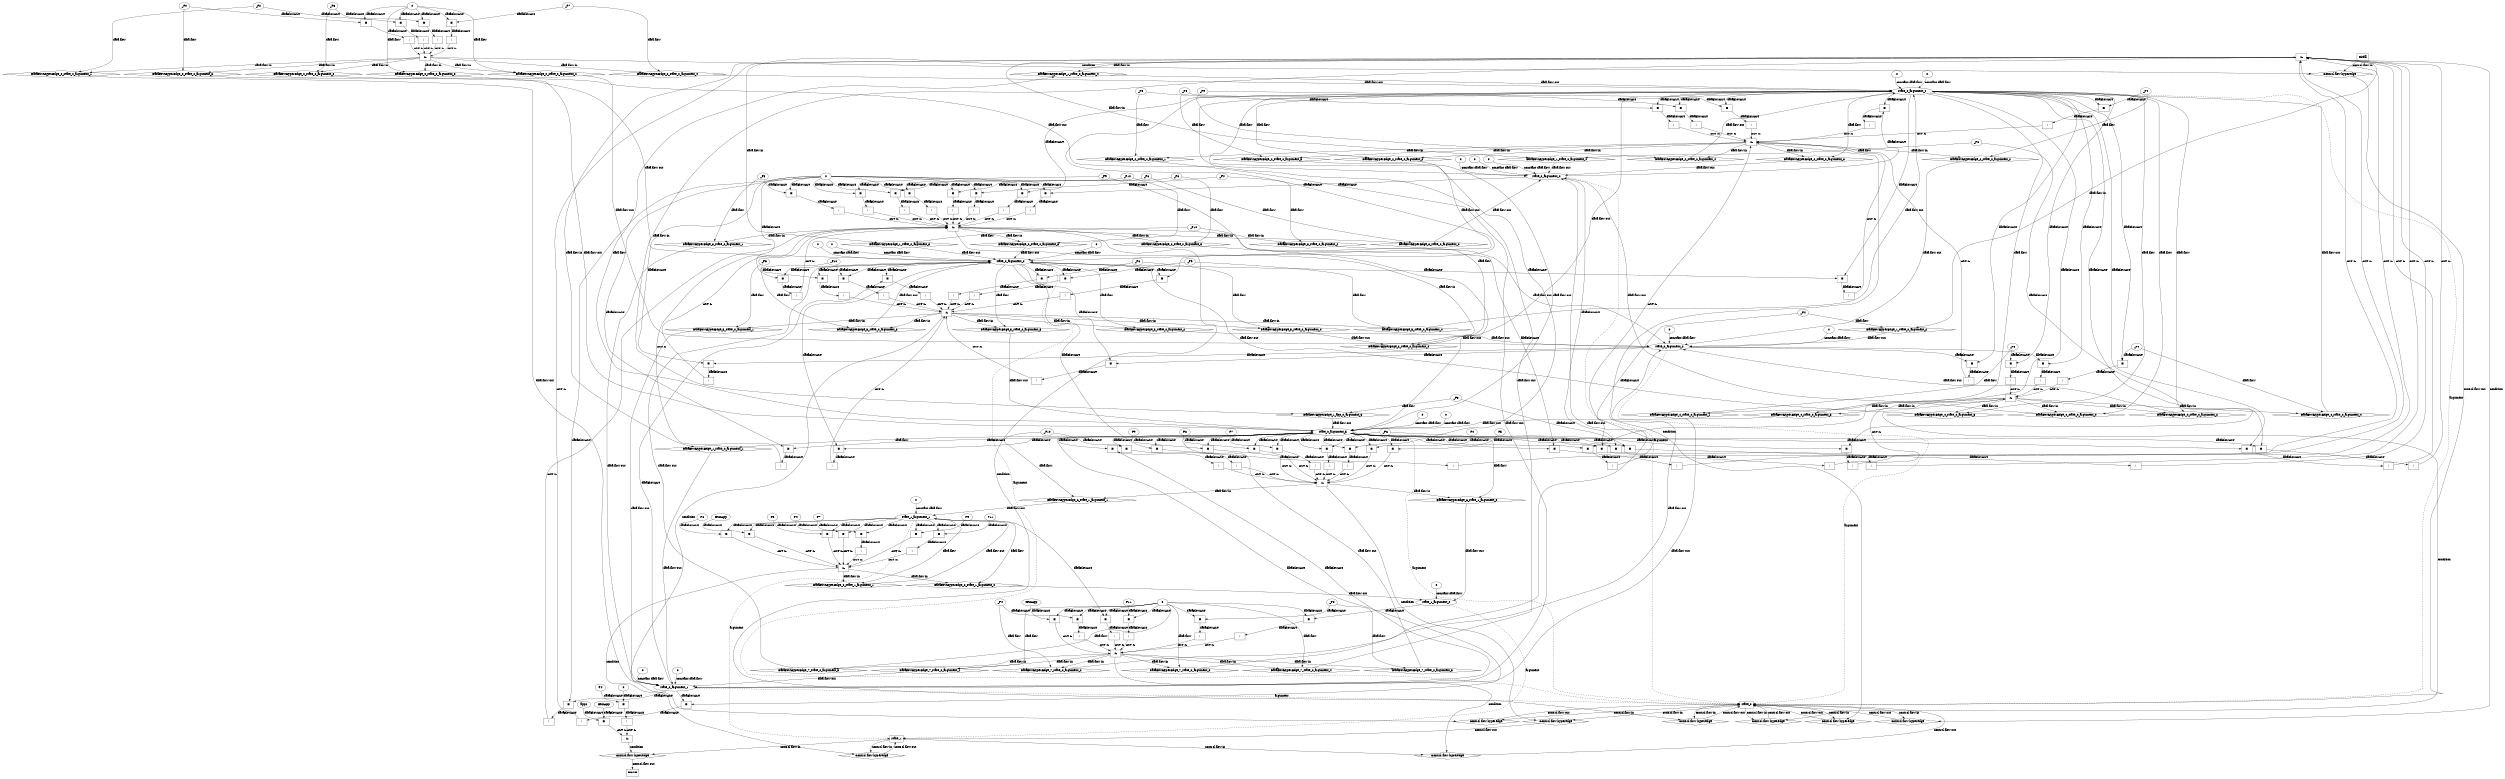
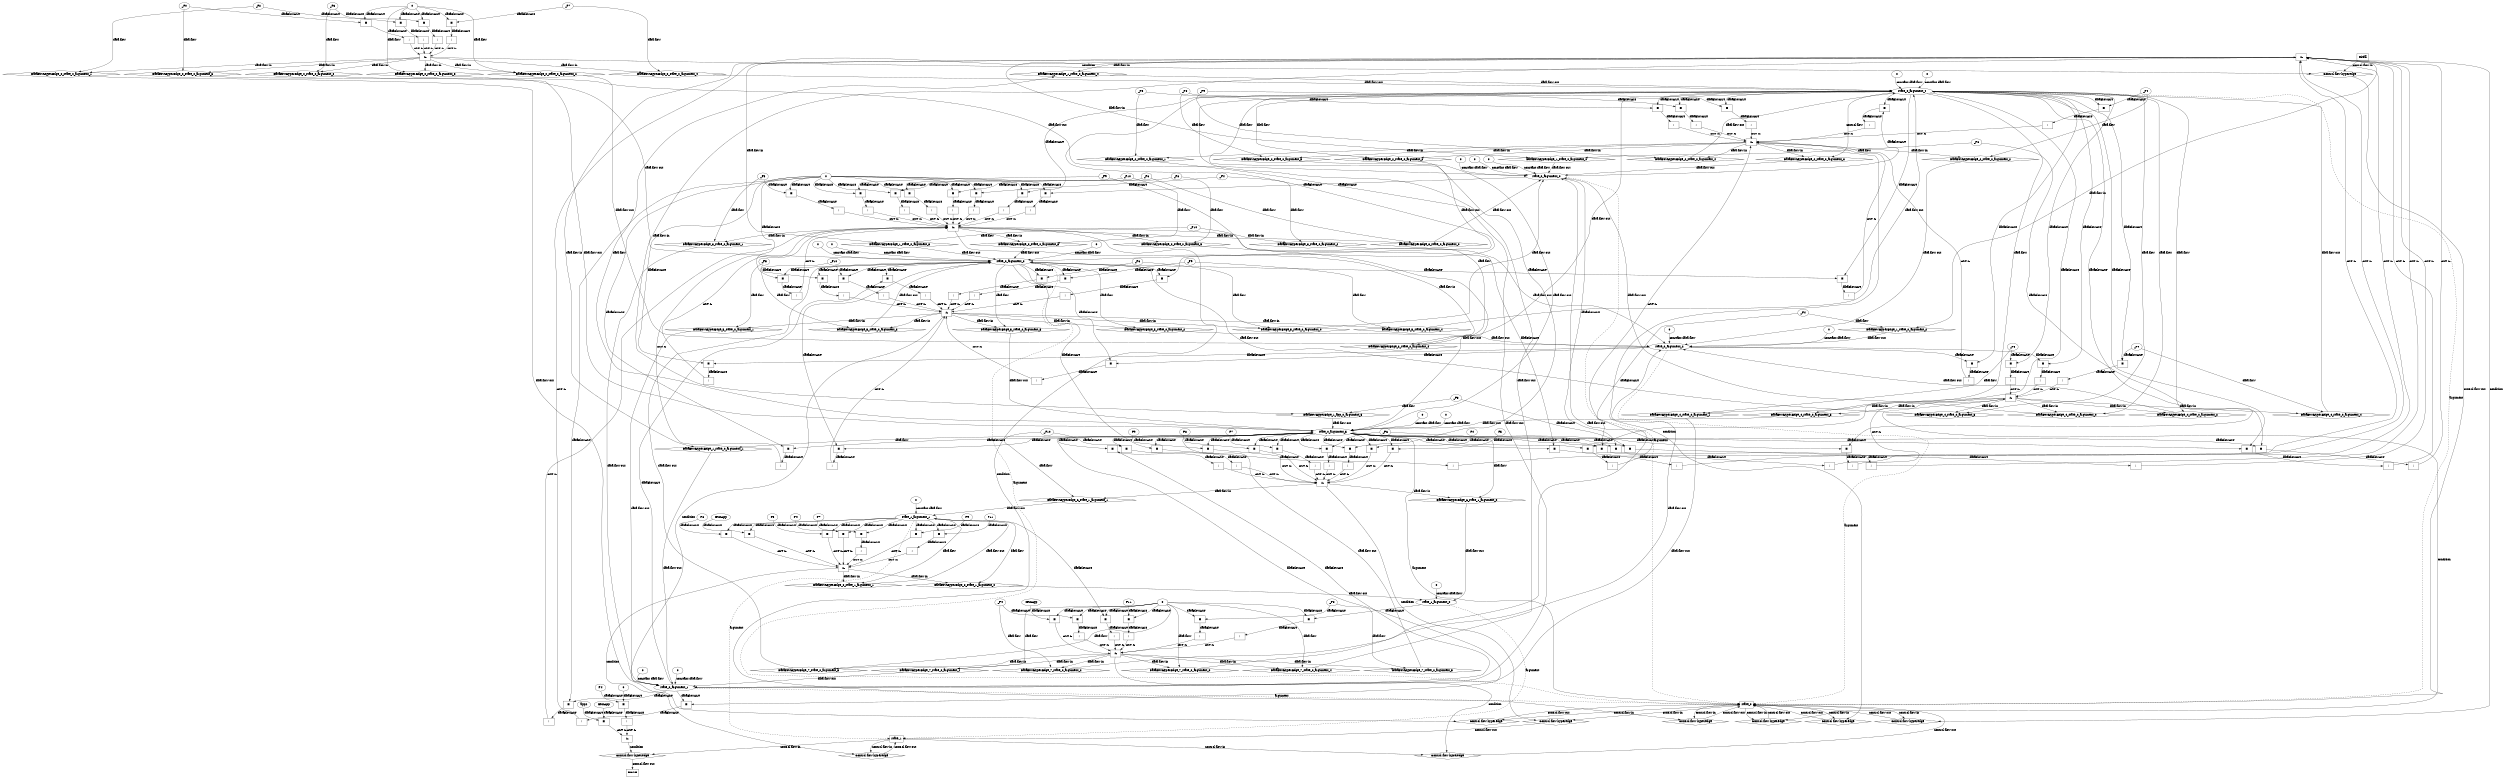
edge "state_0_argument_4" -> "DataFowHyperEdge_2_state_0_argument_8": label "data flow" -> "control flow"
edge "DataFowHyperEdge_5_state_0_argument_0" -> "DataFowHyperEdge_3_state_0_argument_4": now "DataFowHyperEdge_5_state_0_argument_0" -> "state_0_argument_0"
edge "state_0_argument_5" -> "state_0": style dashed -> solid
